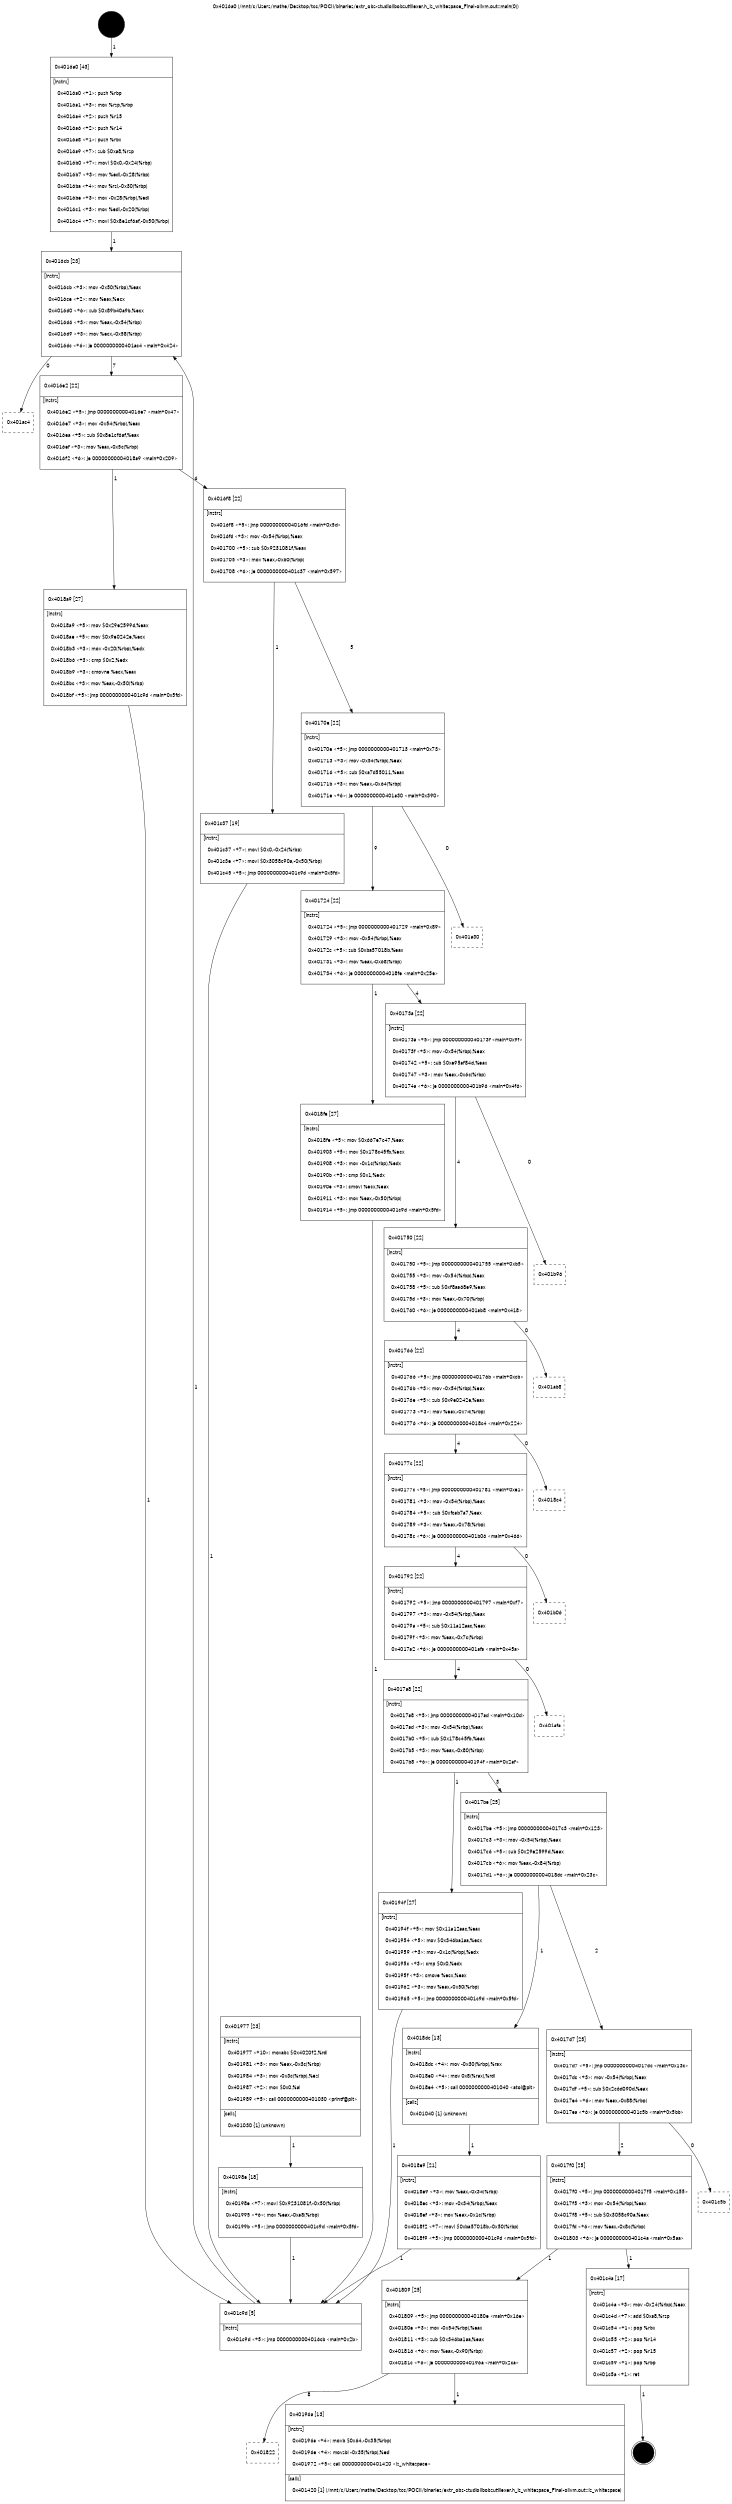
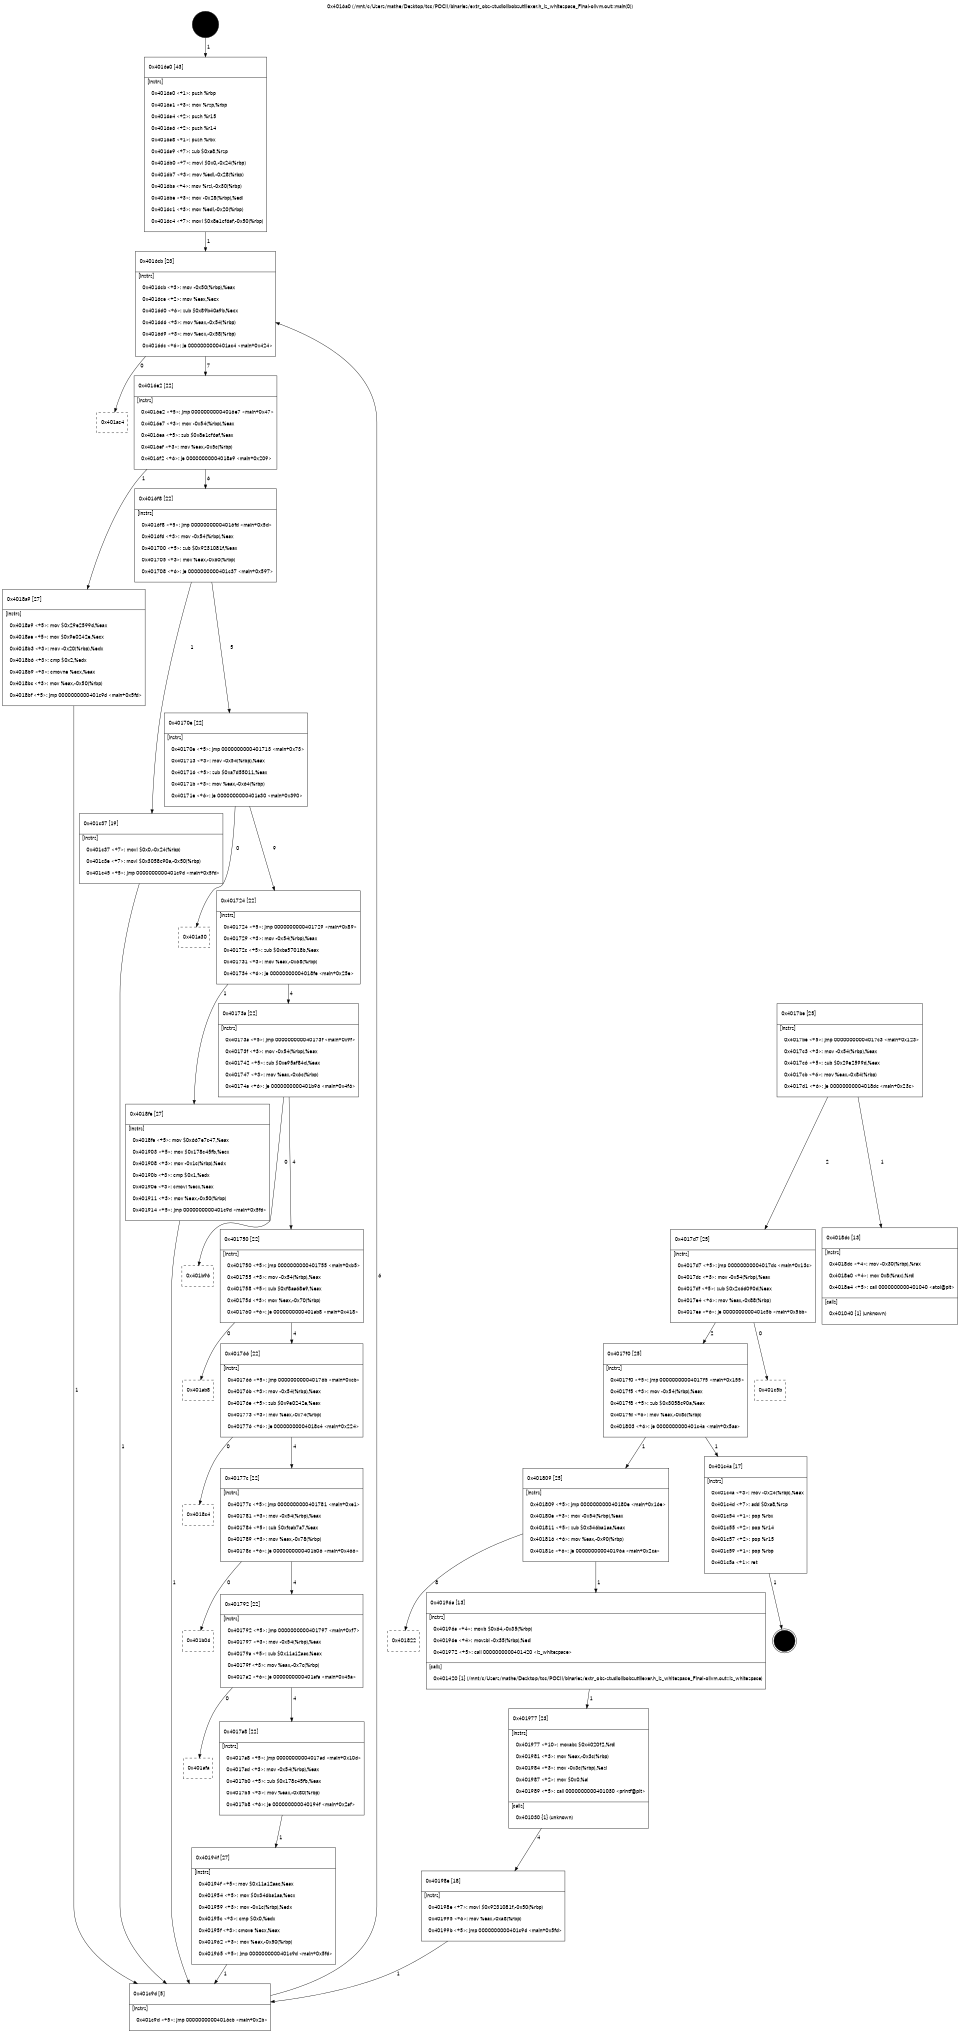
edge "0x401c9d [5]" -> "0x4016cb [23]": label " 1" -> " 6"
edge "0x40196a [13]" -> "0x401977 [23]": added, label "1"
edge "0x4017a8 [22]" -> "0x4017be [25]": removed, label "3"
edge "0x401977 [23]" -> "0x40198e [18]": label " 1" -> " 4"
node "0x4018e9 [21]": removed
